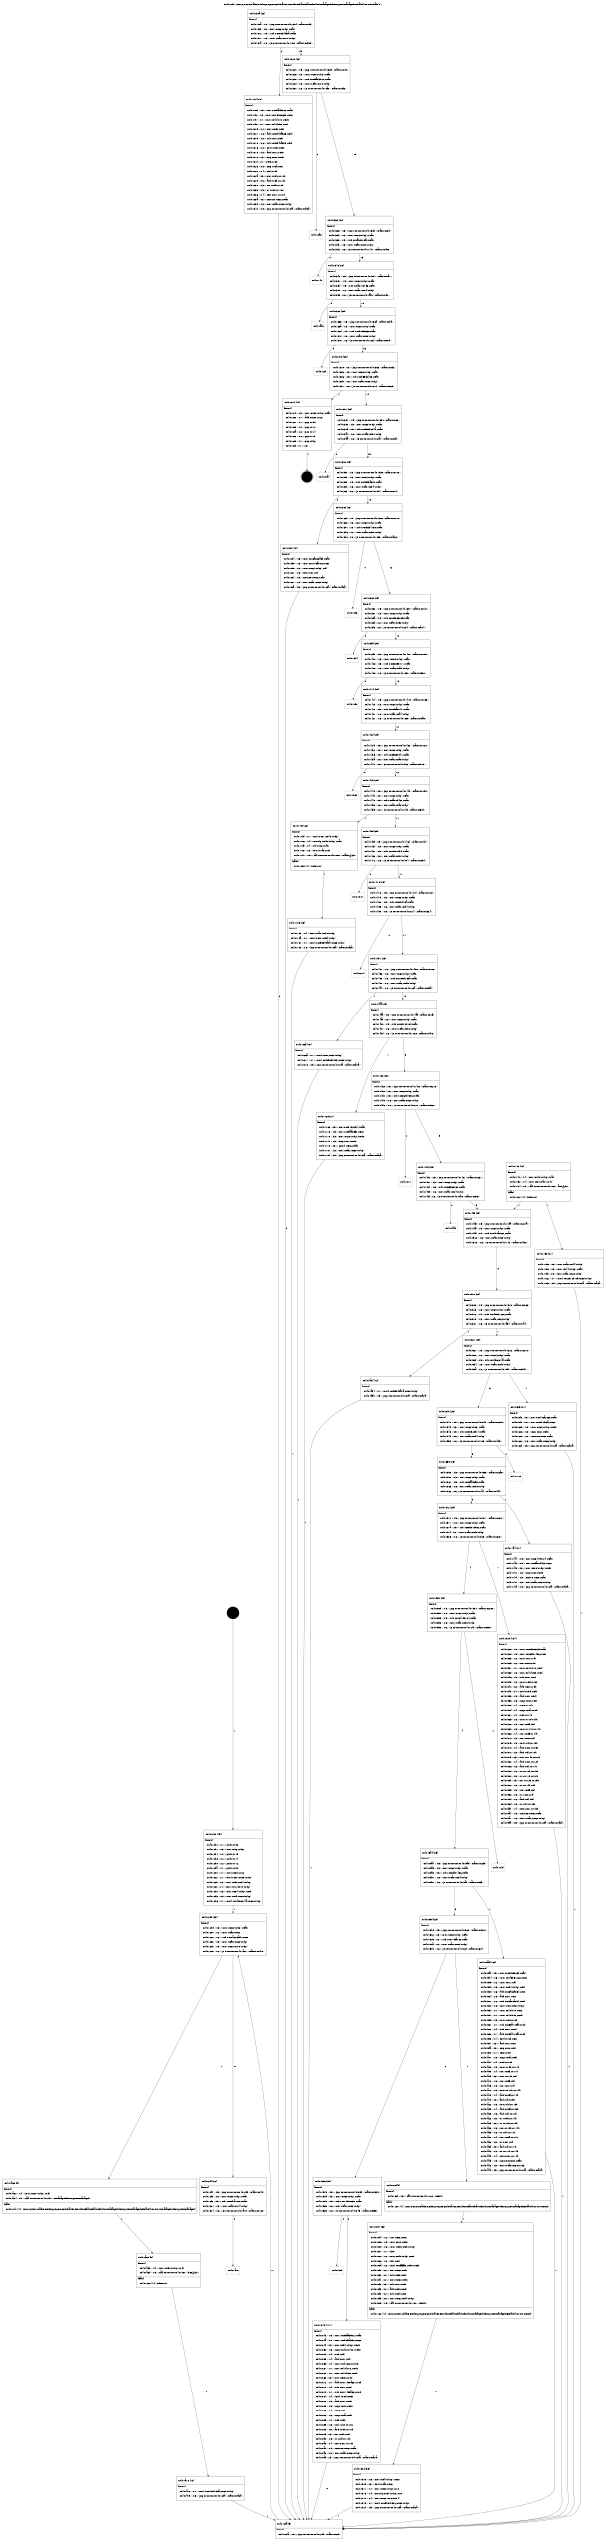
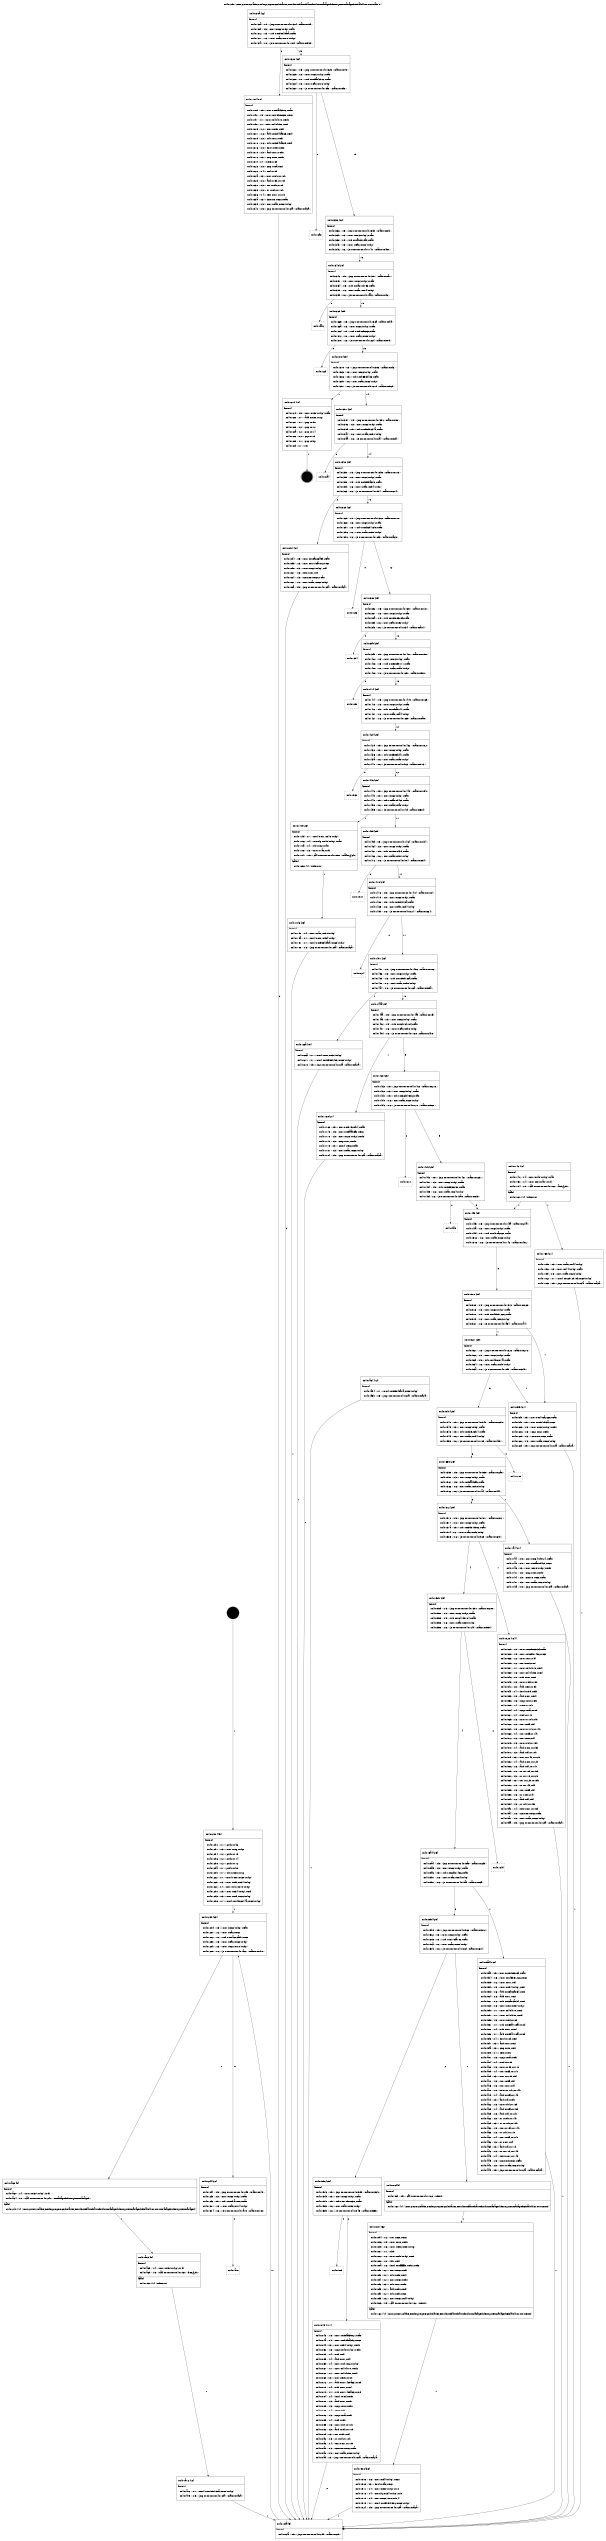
node "0x401740": removed
edge "0x401397 [25]" -> "0x4013b0 [25]": label " 54" -> " 14"
edge "0x40150e [25]" -> "0x401a54 [12]": now "0x40150e [25]" -> "0x4015f9 [27]"
